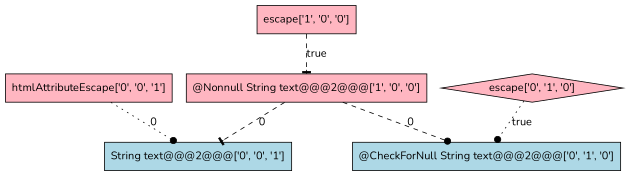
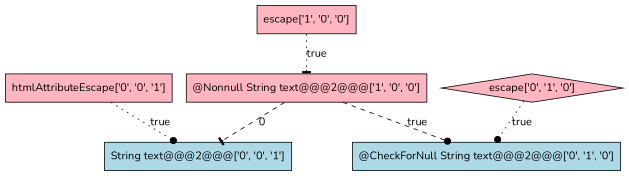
edge "escape['1', '0', '0']" -> "@Nonnull String text@@@2@@@['1', '0', '0']": style dashed -> dotted
edge "htmlAttributeEscape['0', '0', '1']" -> "String text@@@2@@@['0', '0', '1']": label "0" -> "true"
edge "@Nonnull String text@@@2@@@['1', '0', '0']" -> "@CheckForNull String text@@@2@@@['0', '1', '0']": label "0" -> "true"
